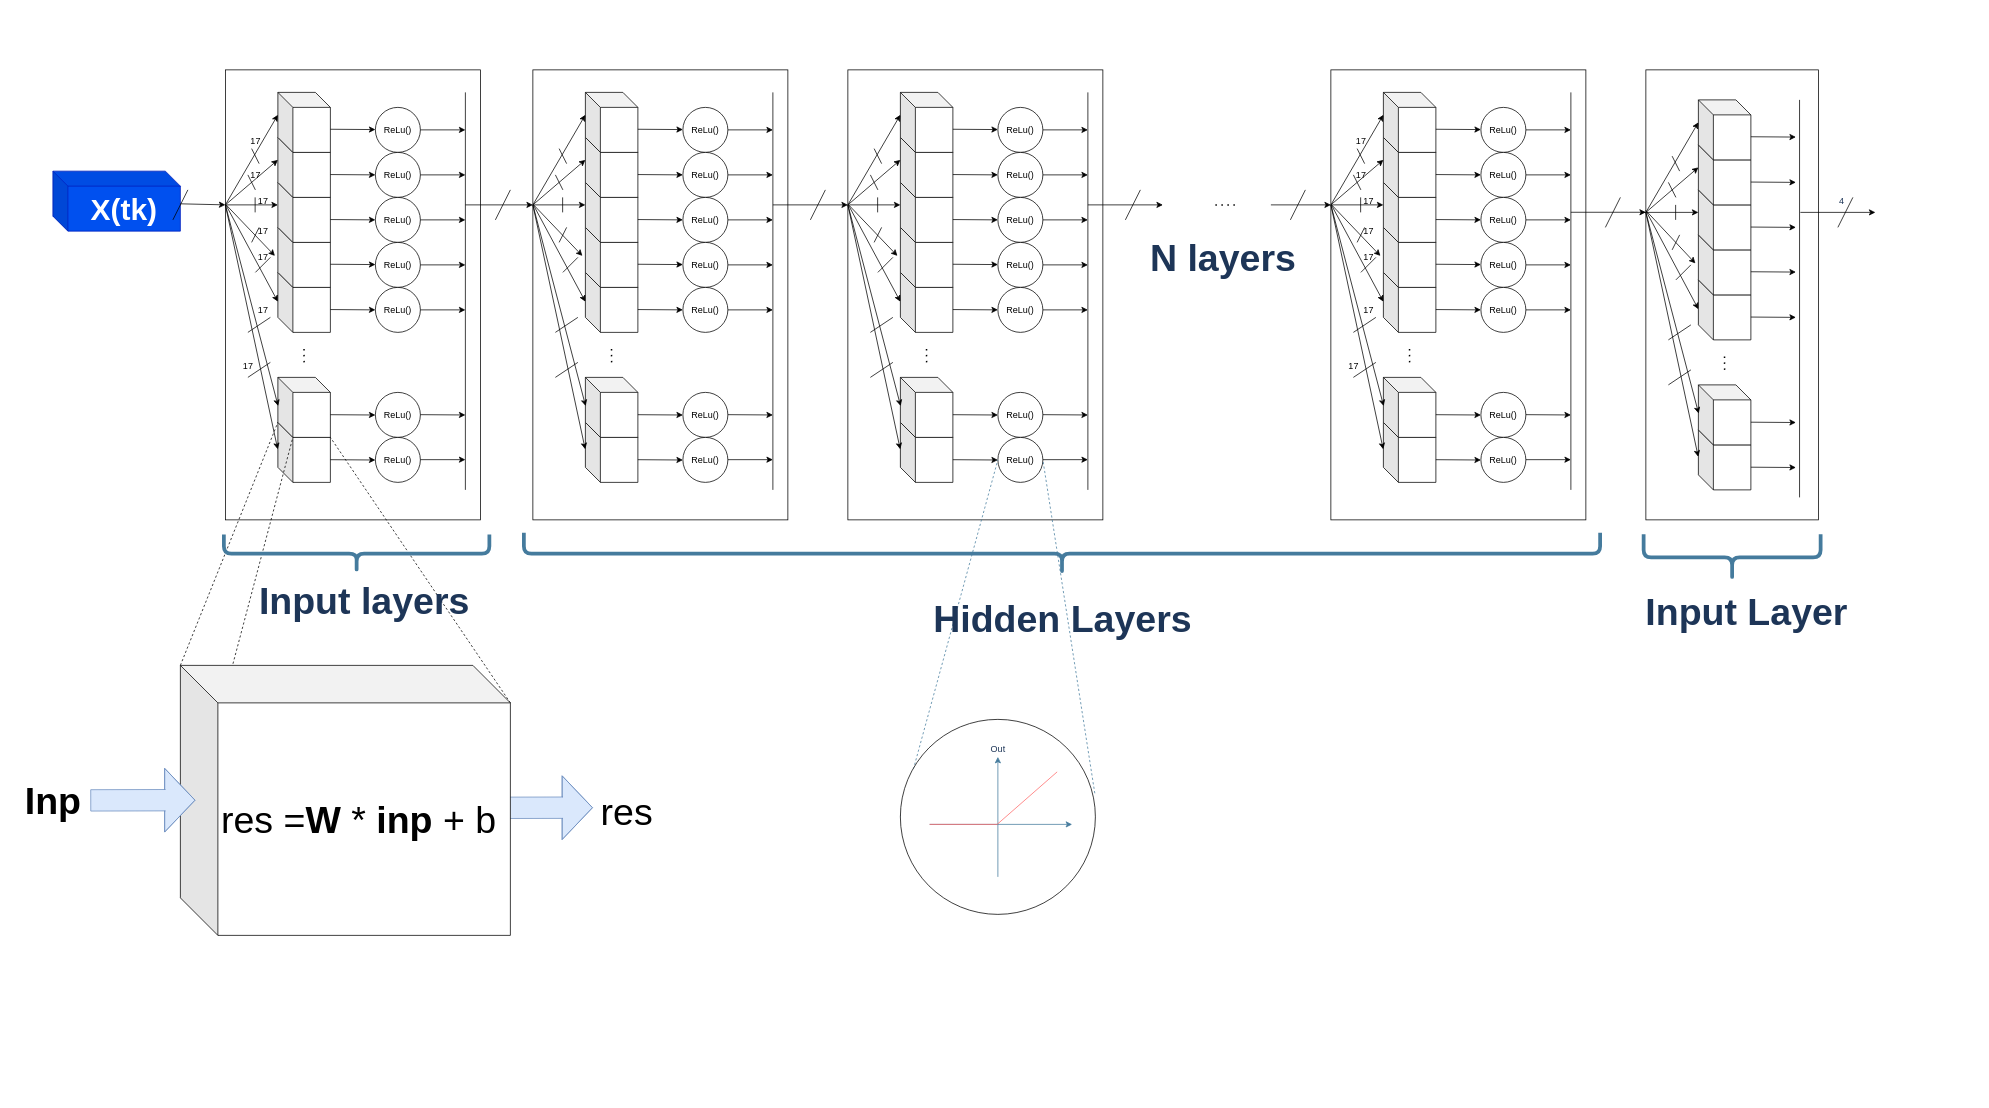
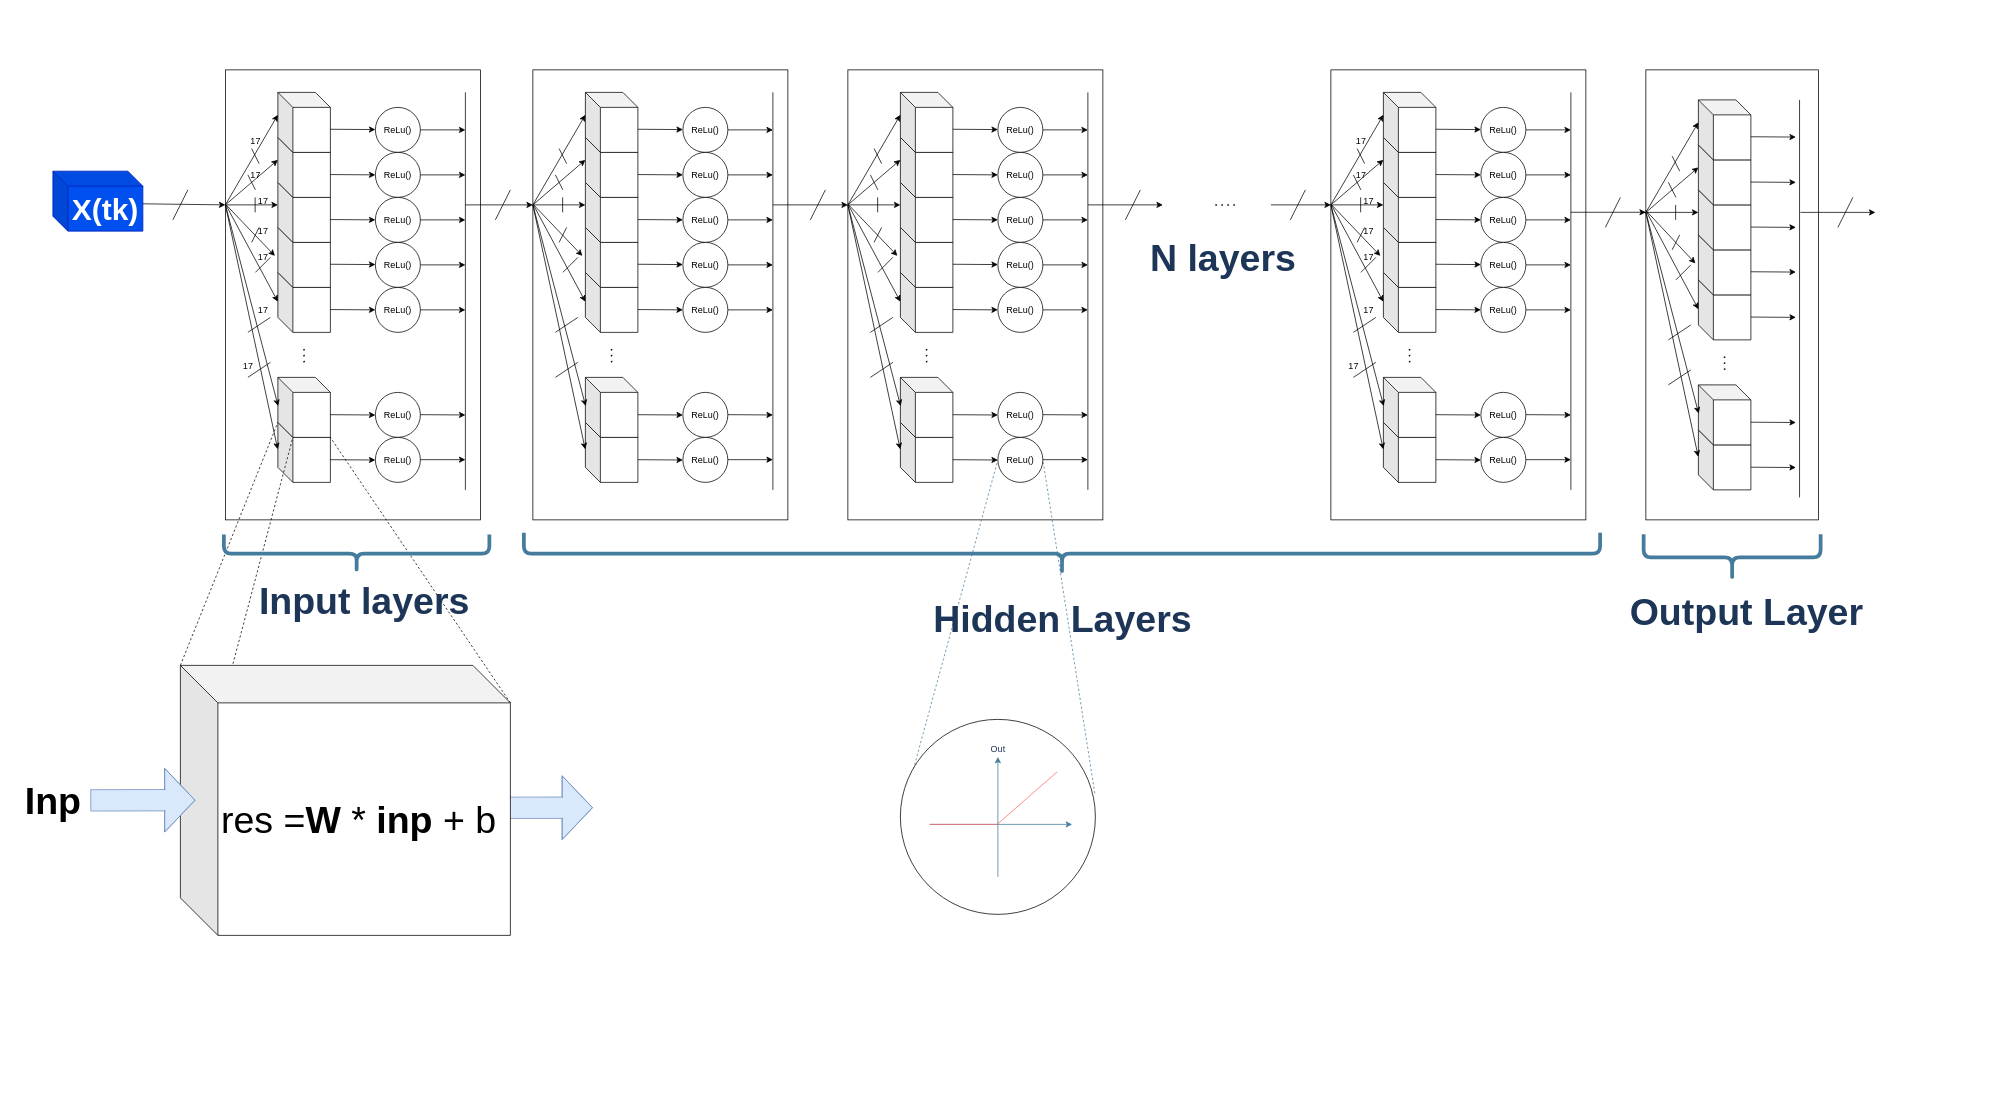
node "X(tk)": size 128x60 -> 90x60
node "4": removed
node "Input Layer": label "Input Layer" -> "Output Layer"
node "res": removed
